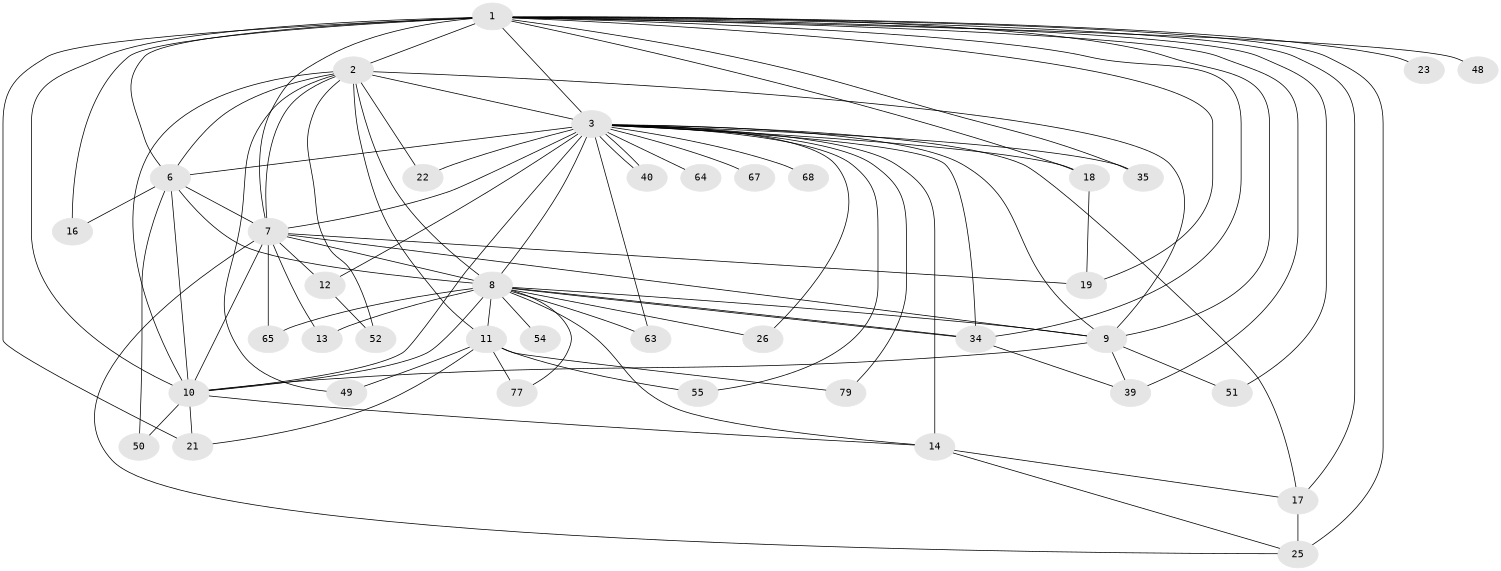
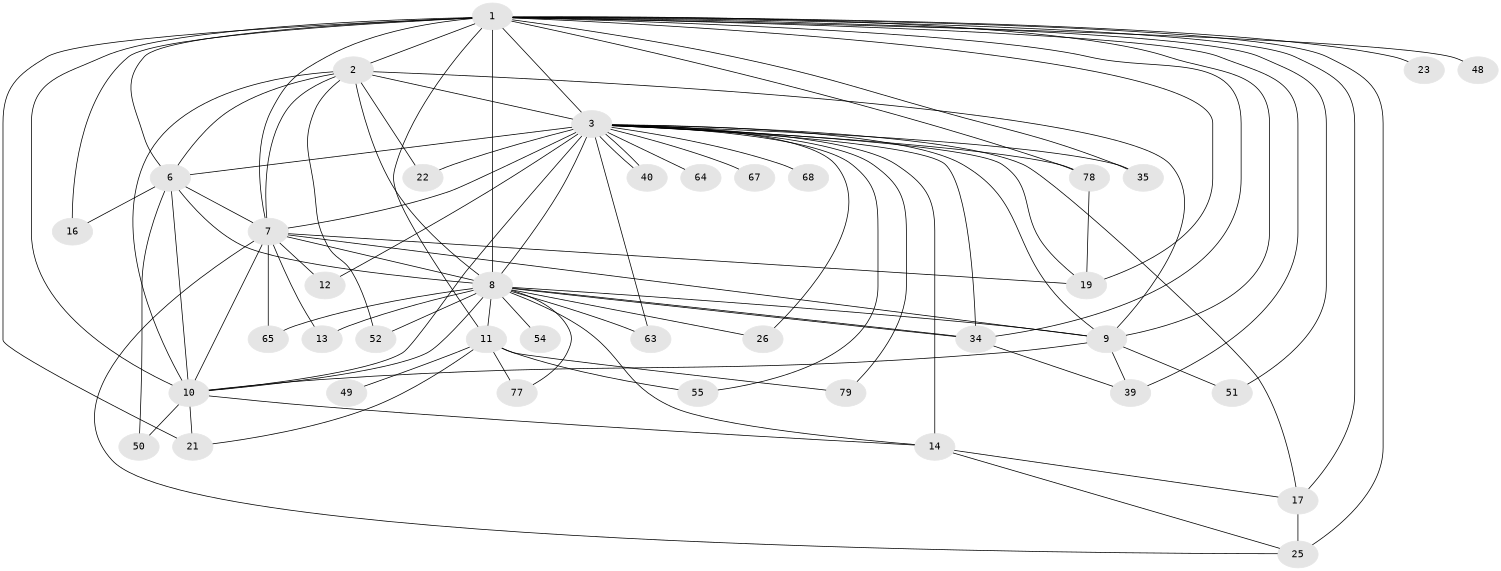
edge "1" -- "8": added
edge "3" -- "19": added
node "18": label "18" -> "78"
edge "2" -- "11": now "1" -- "11"
edge "2" -- "49": removed
edge "12" -- "52": now "8" -- "52"
